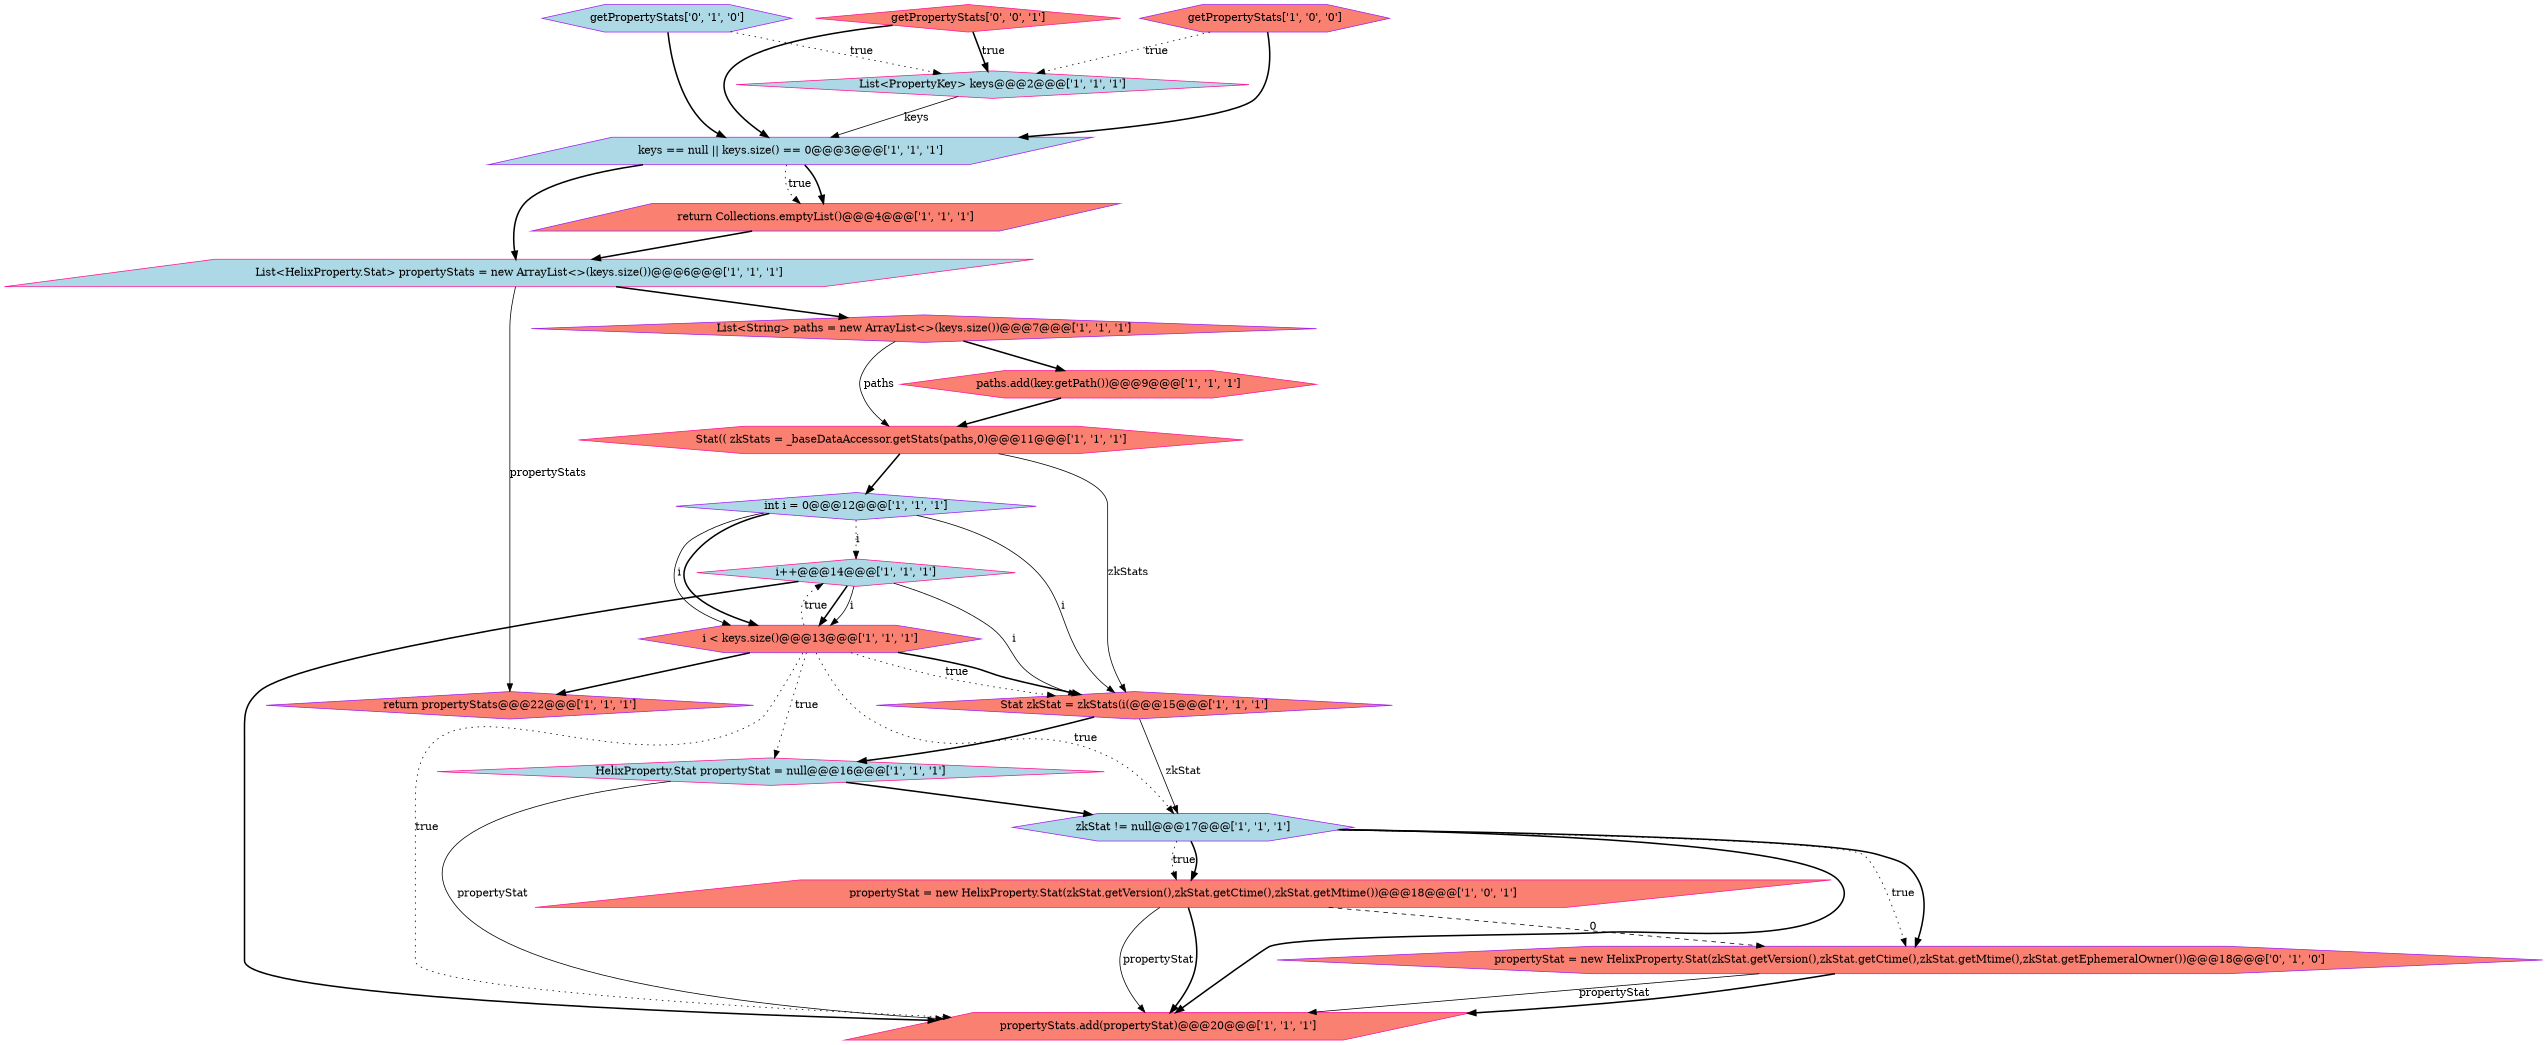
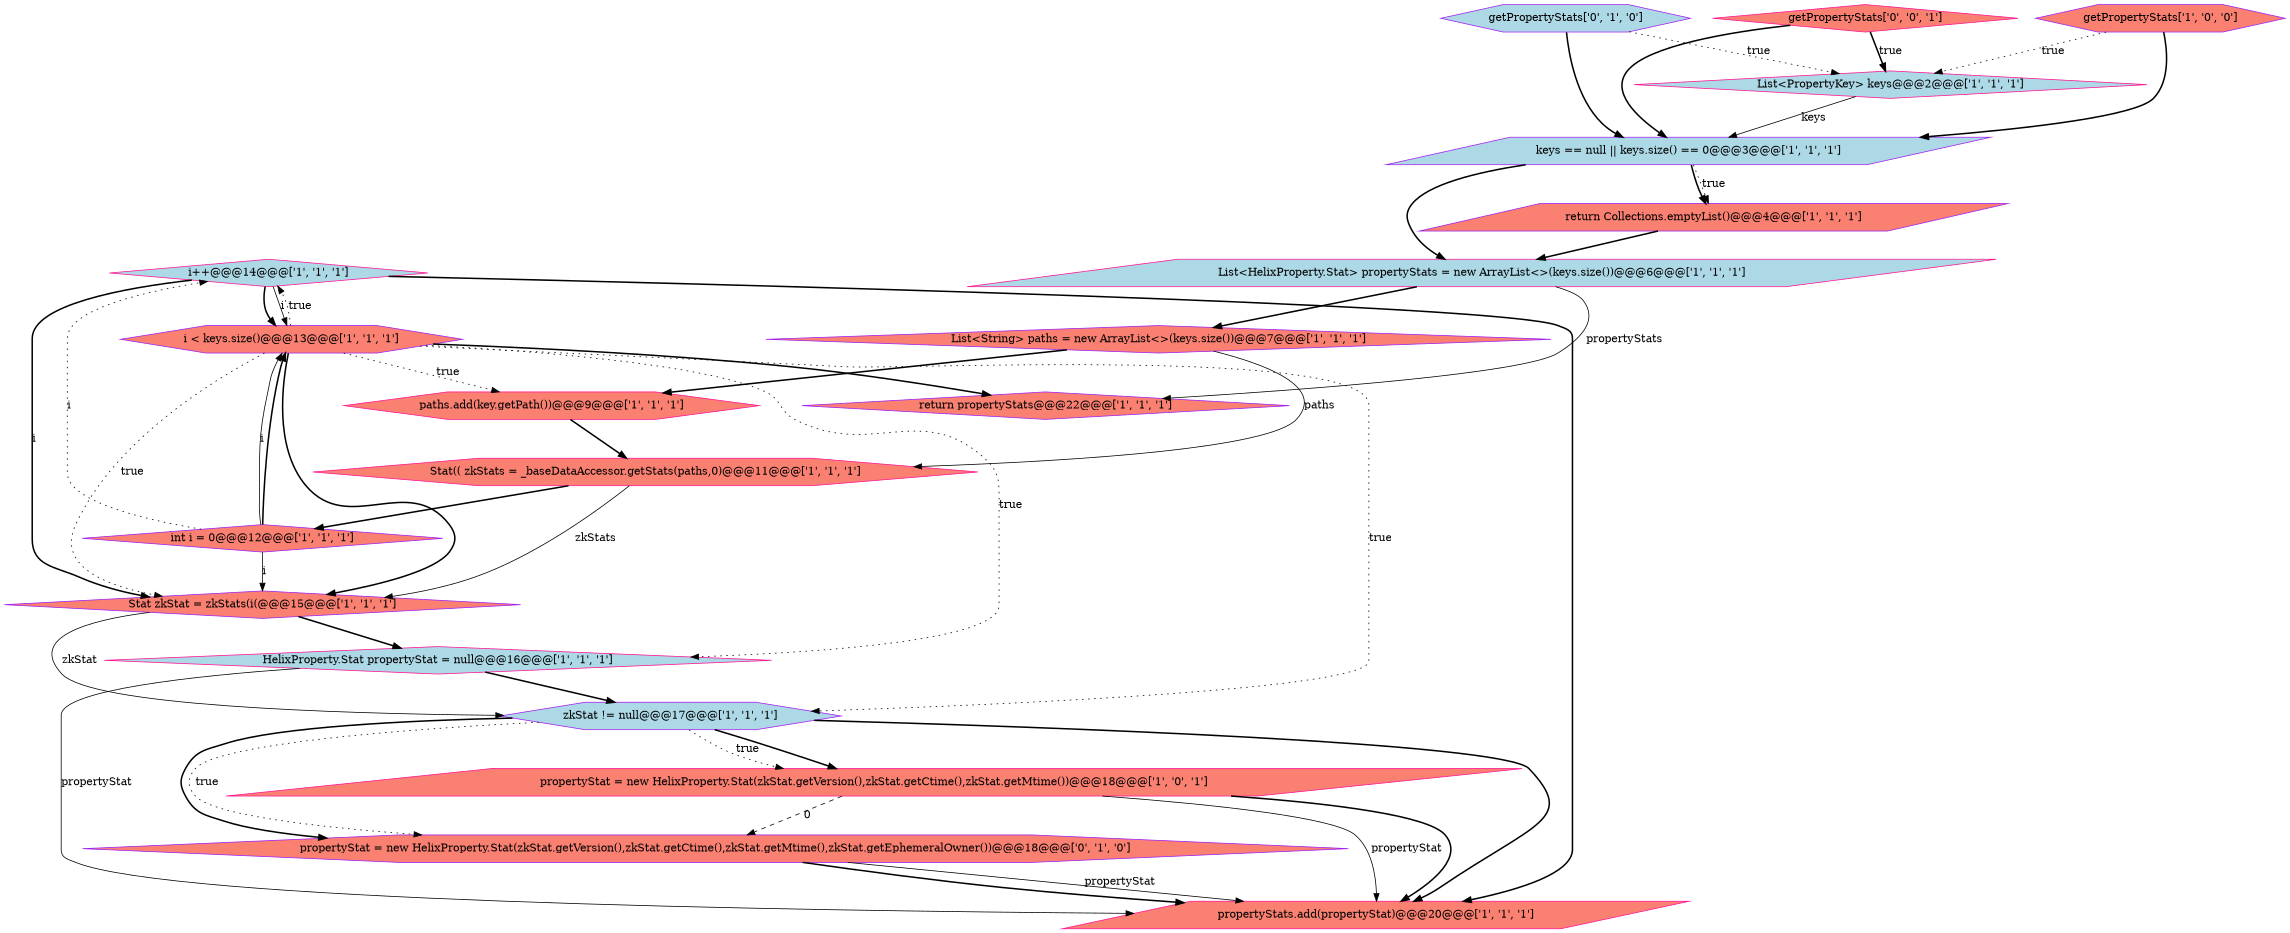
node "int i = 0@@@12@@@['1', '1', '1']": fillcolor lightblue -> salmon
edge "i++@@@14@@@['1', '1', '1']" -> "Stat zkStat = zkStats(i(@@@15@@@['1', '1', '1']": style solid -> bold
edge "i < keys.size()@@@13@@@['1', '1', '1']" -> "propertyStats.add(propertyStat)@@@20@@@['1', '1', '1']": now "i < keys.size()@@@13@@@['1', '1', '1']" -> "paths.add(key.getPath())@@@9@@@['1', '1', '1']"
